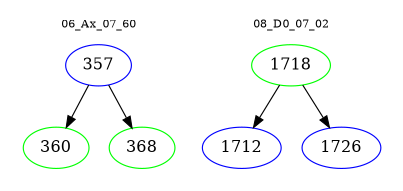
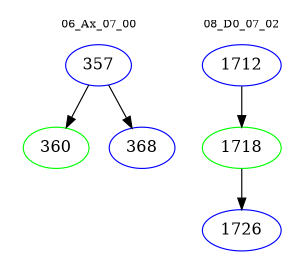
cluster "06_Ax_07_60": label "06_Ax_07_60" -> "06_Ax_07_00"
edge "1718" -> "1712": reversed
node "368": color green -> blue
